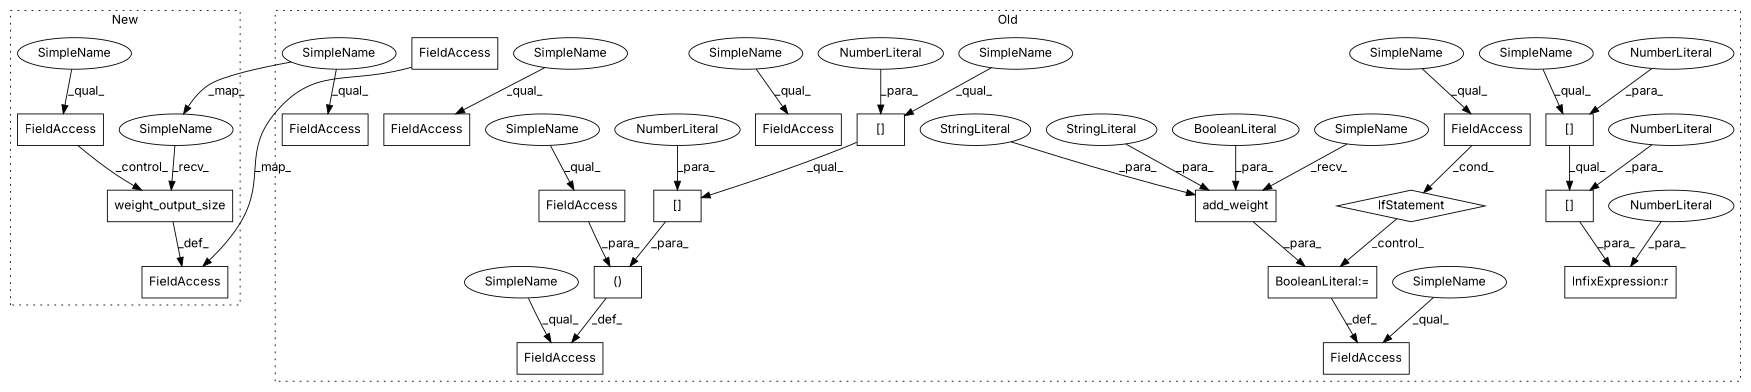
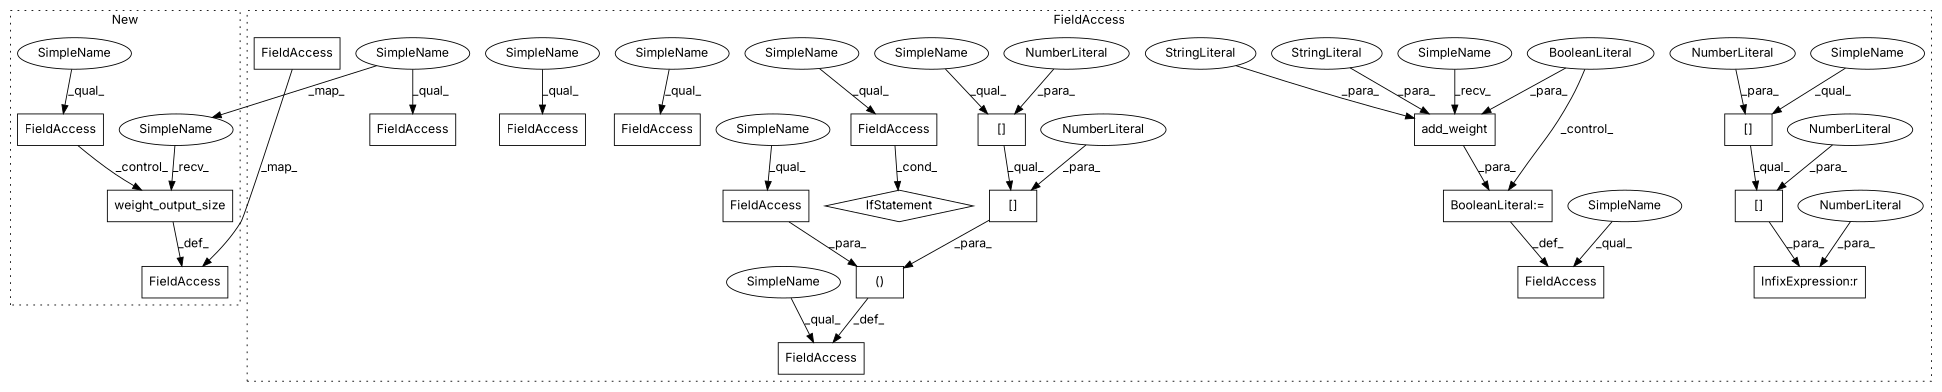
cluster "Old": label "Old" -> "FieldAccess"
edge "IfStatement" -> "BooleanLiteral:=": now "BooleanLiteral" -> "BooleanLiteral:="
